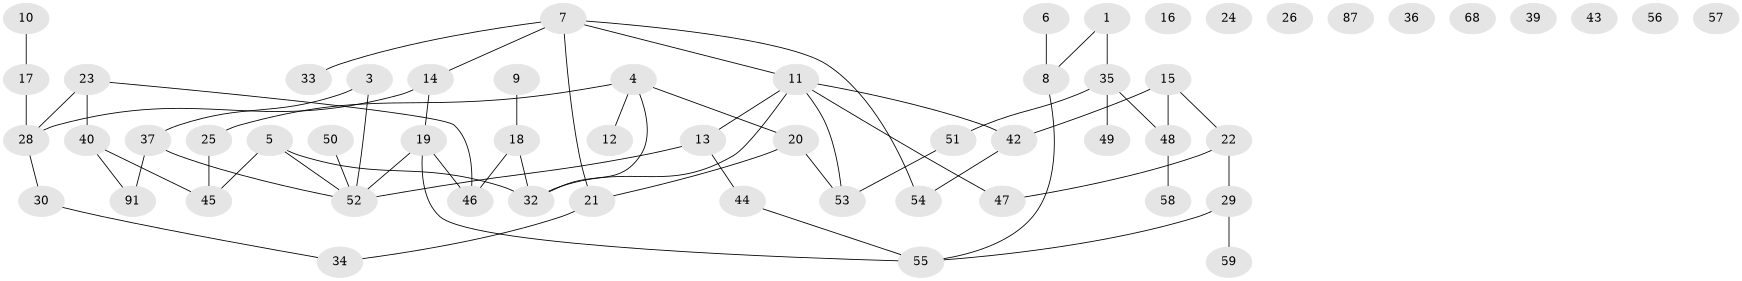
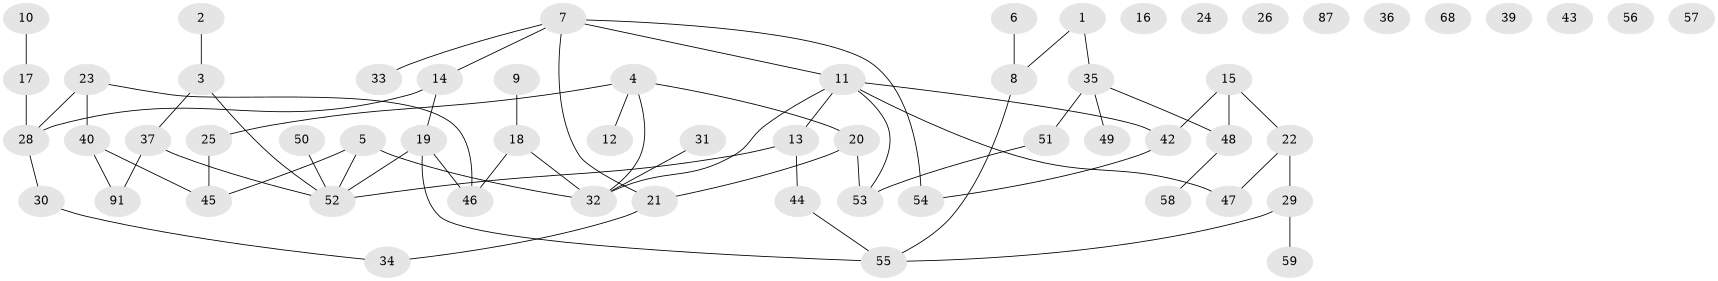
node "2": added
node "31": added
